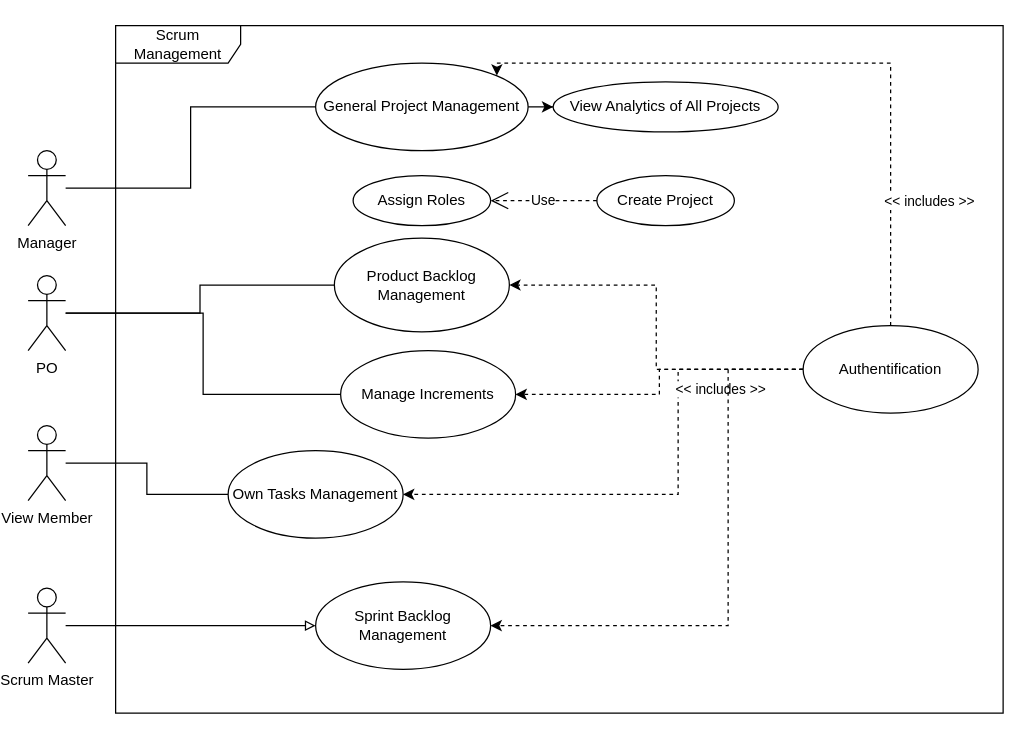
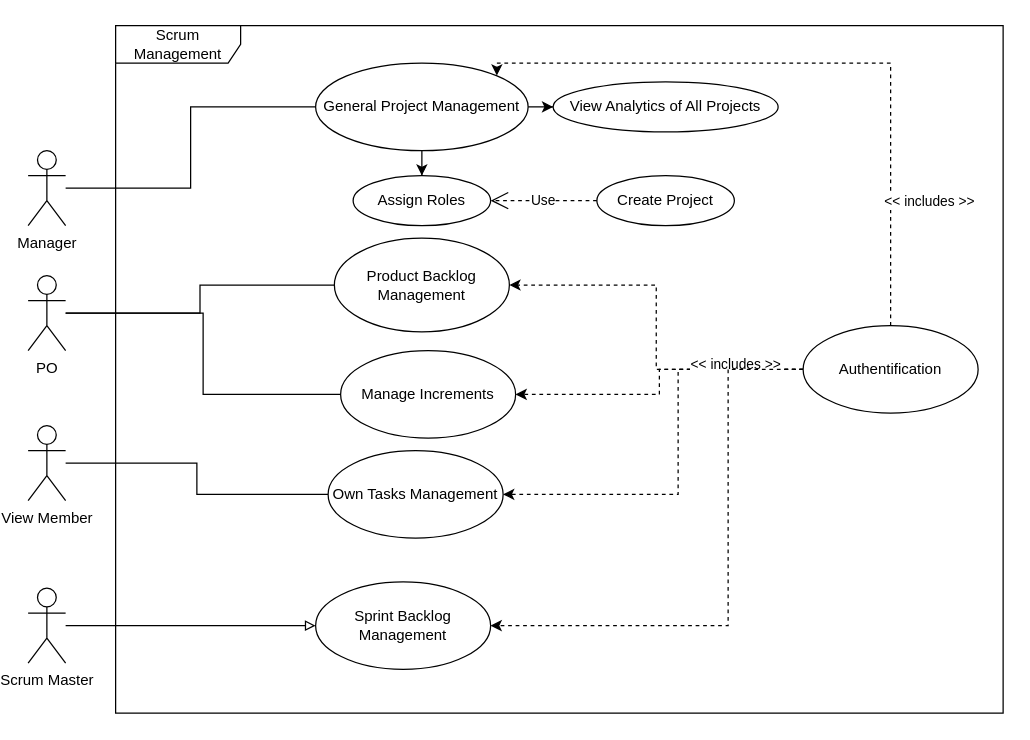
edge "General Project Management" -> "Assign Roles": added
node "Own Tasks Management": moved (316, 494) -> (416, 494)
